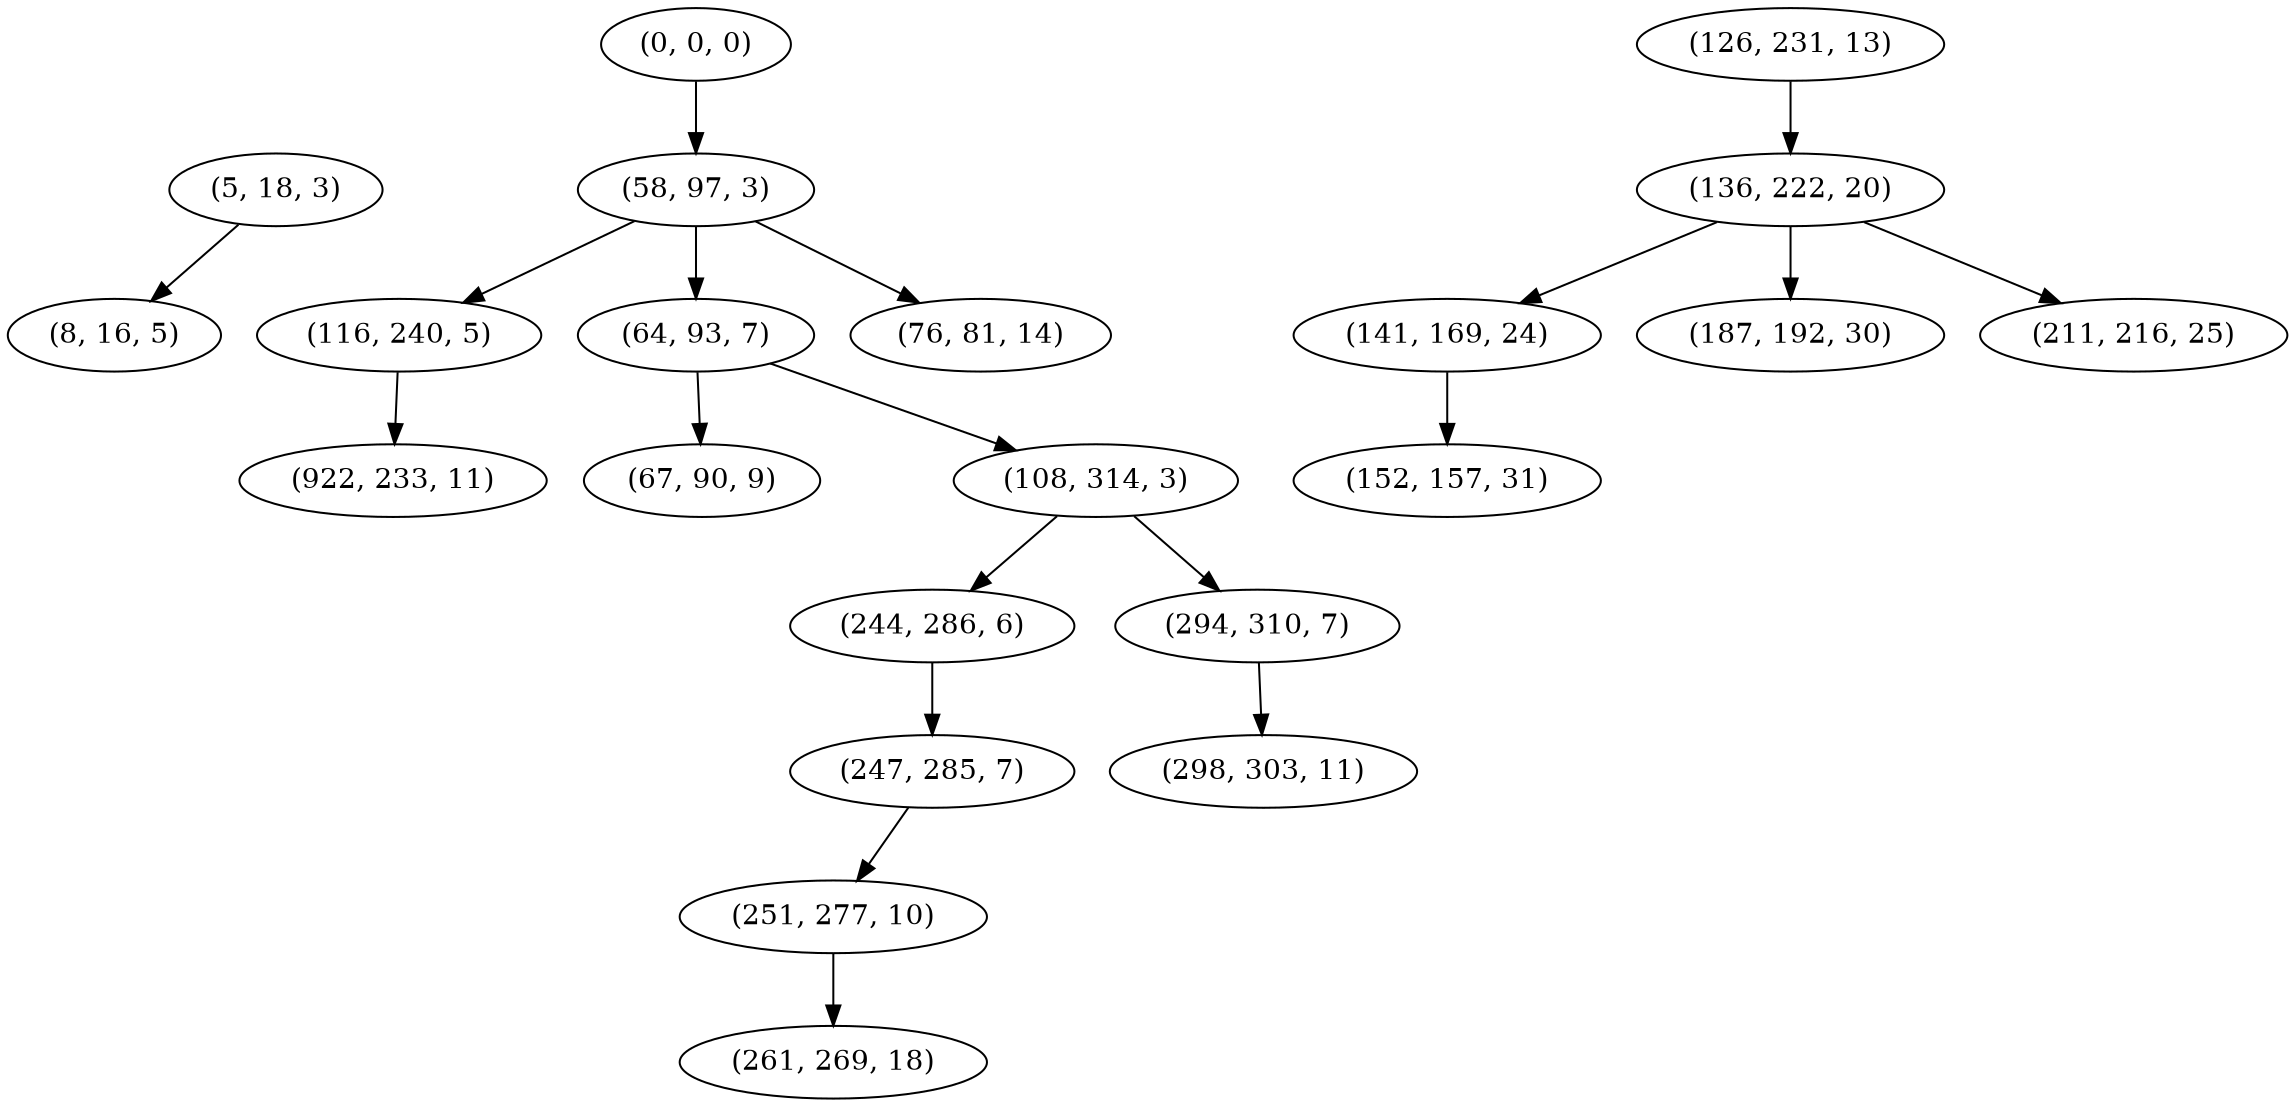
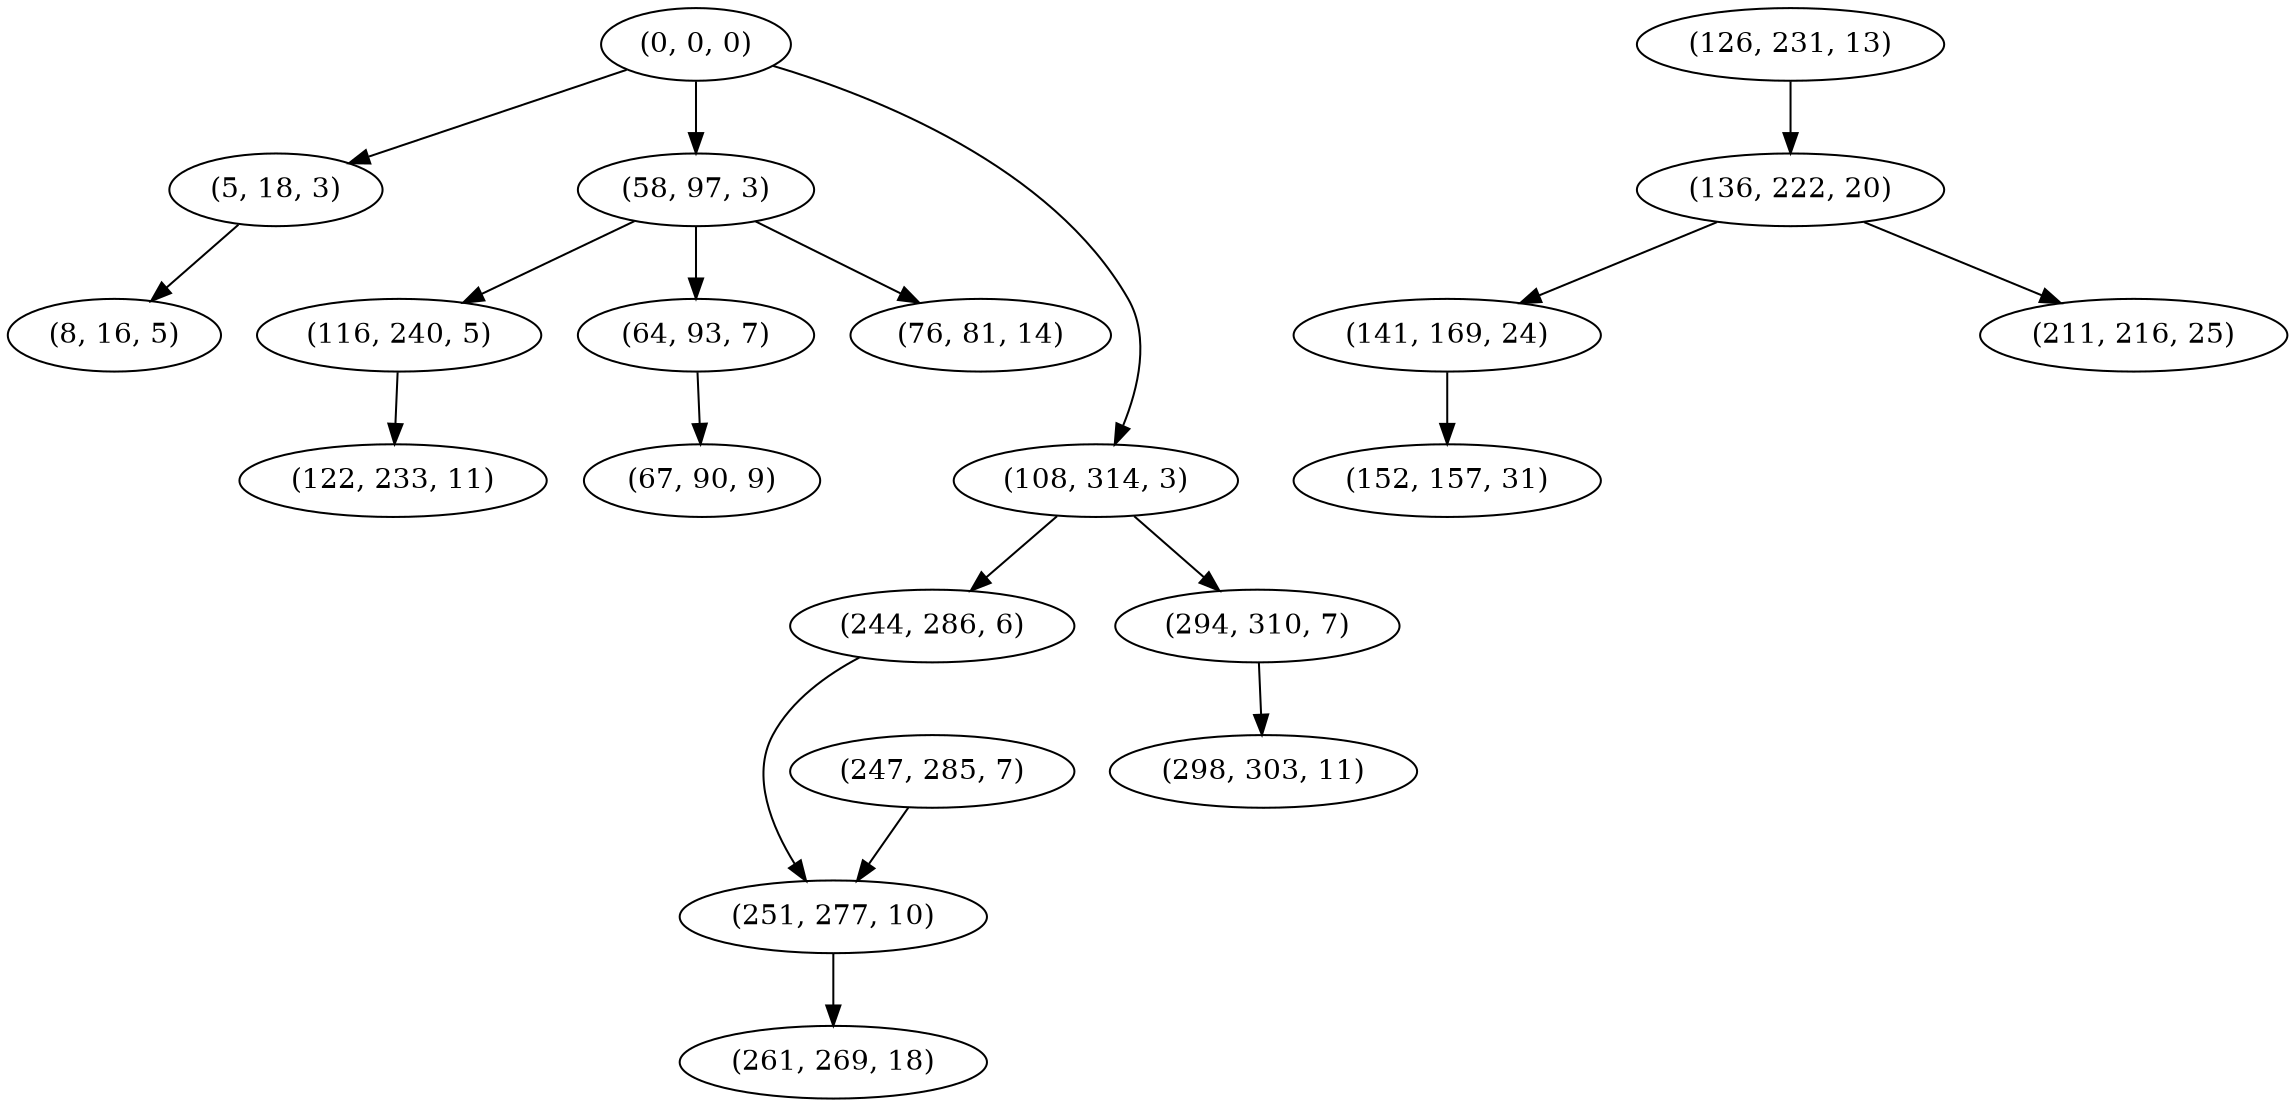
edge "(0, 0, 0)" -> "(5, 18, 3)": added
node "(187, 192, 30)": removed
edge "(64, 93, 7)" -> "(108, 314, 3)": now "(0, 0, 0)" -> "(108, 314, 3)"
node "(922, 233, 11)": label "(922, 233, 11)" -> "(122, 233, 11)"
edge "(244, 286, 6)" -> "(247, 285, 7)": now "(244, 286, 6)" -> "(251, 277, 10)"
